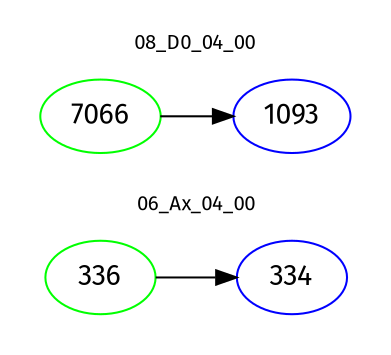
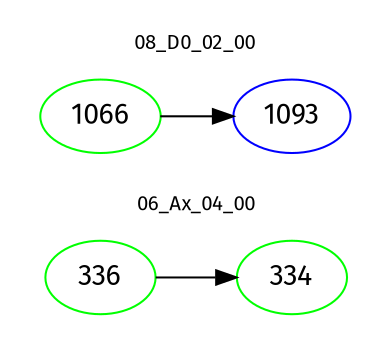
cluster "08_D0_04_00": label "08_D0_04_00" -> "08_D0_02_00"
node "7066": label "7066" -> "1066"
node "334": color blue -> green
